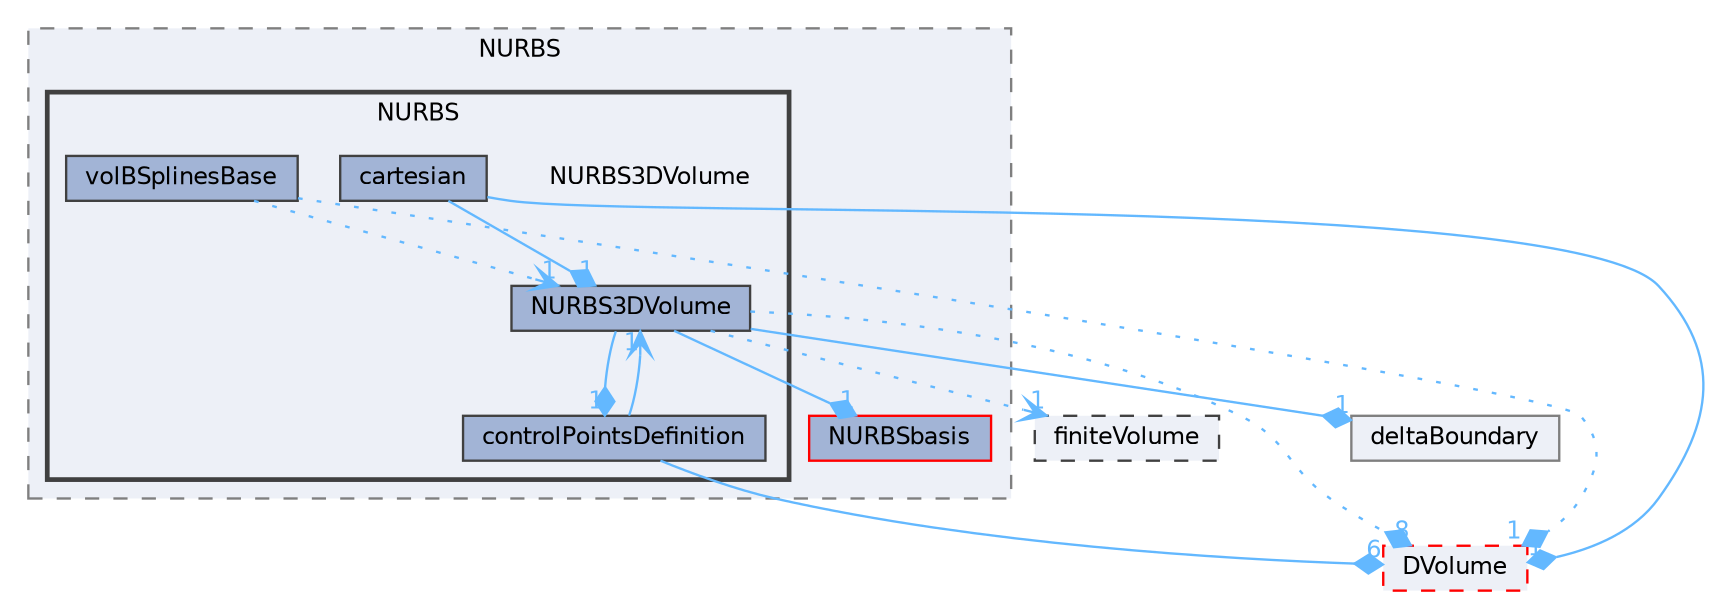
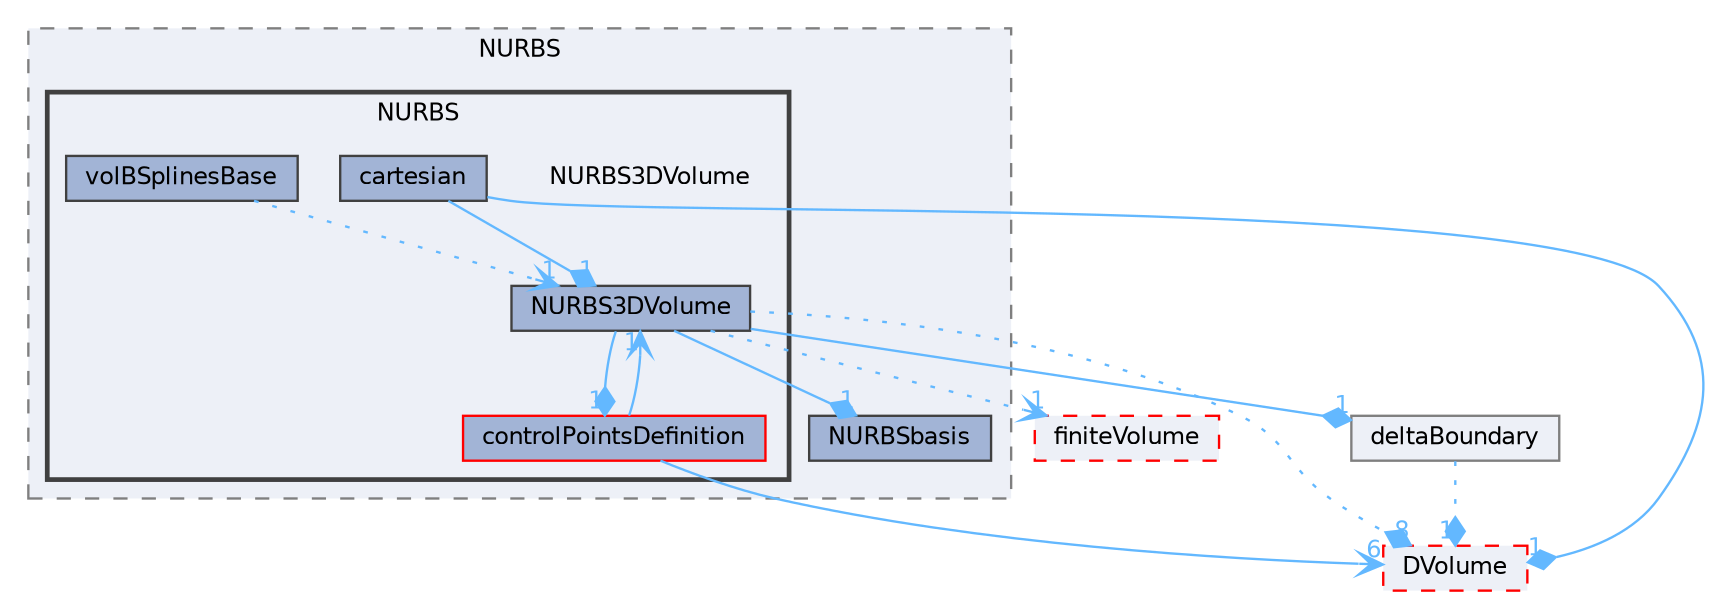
edge "volBSplinesBase" -> "DVolume": now "deltaBoundary" -> "DVolume"
node "controlPointsDefinition": color grey25 -> red
node "NURBSbasis": color red -> grey25
node "finiteVolume": color grey25 -> red
edge "controlPointsDefinition" -> "DVolume": arrowhead diamond -> vee
